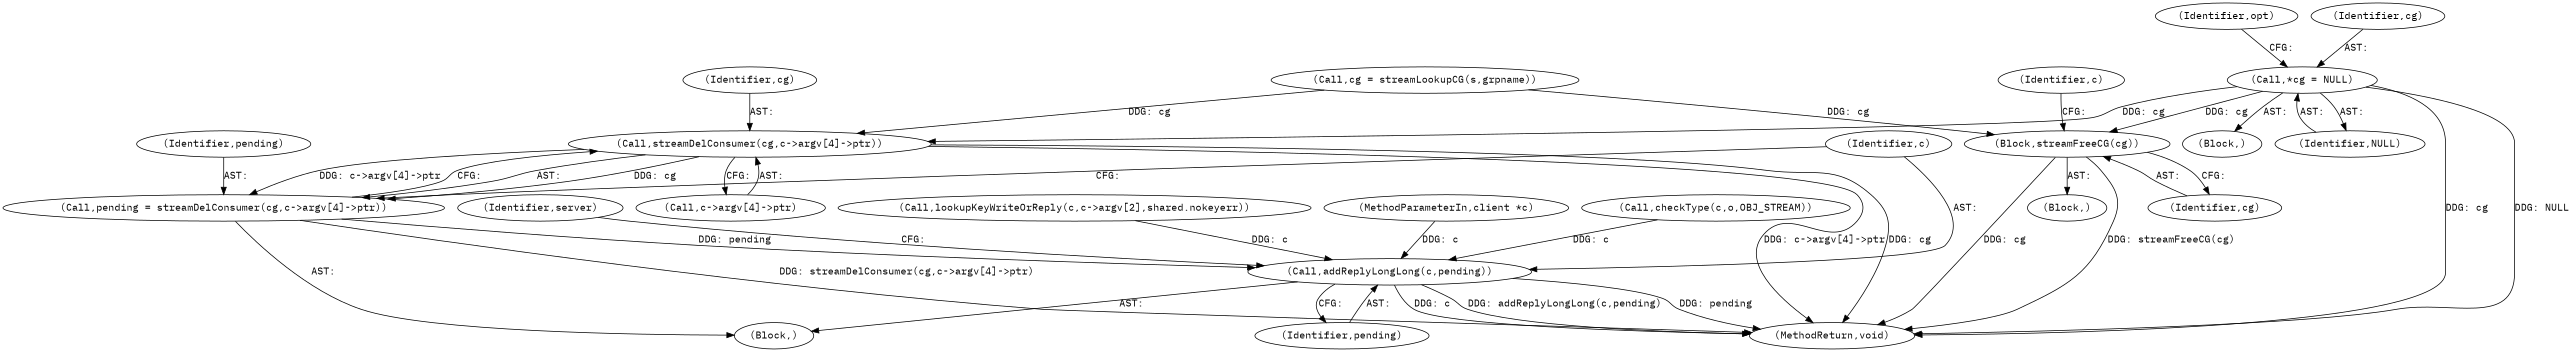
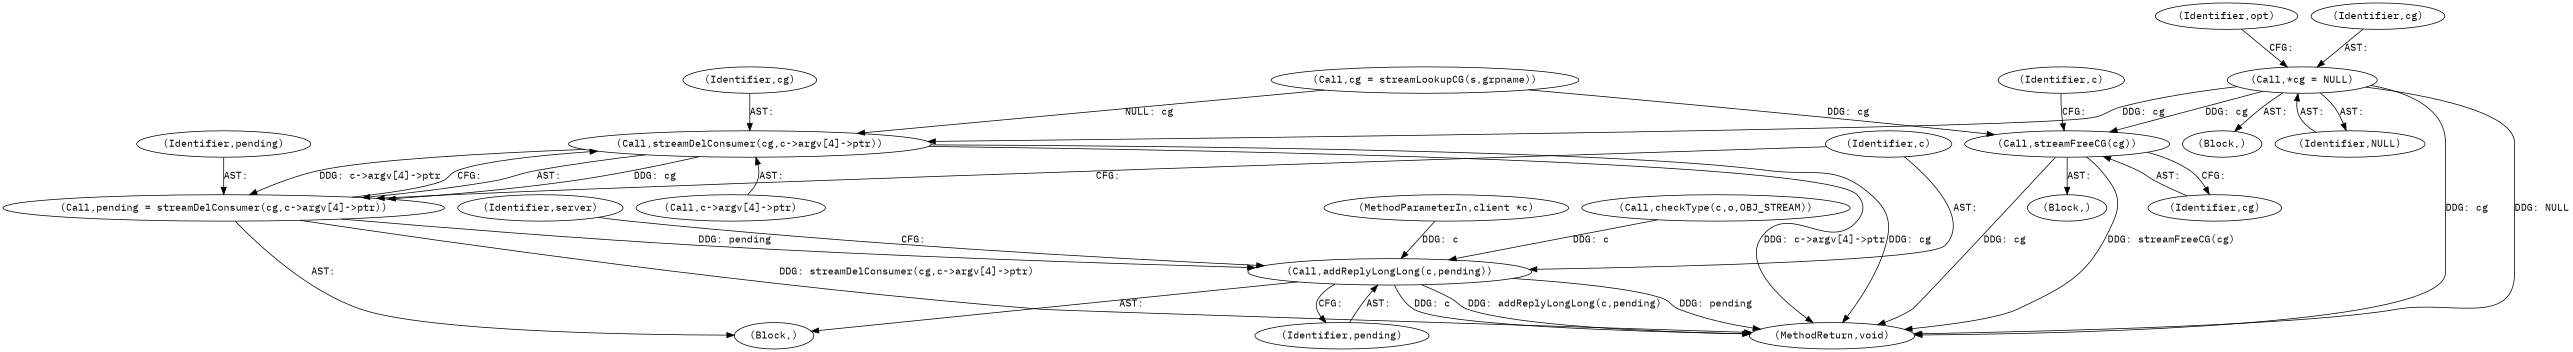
edge "(Call,cg = streamLookupCG(s,grpname))" -> "(Call,streamDelConsumer(cg,c->argv[4]->ptr))": label "DDG: cg" -> "NULL: cg"
node "(Block,streamFreeCG(cg))": label "(Block,streamFreeCG(cg))" -> "(Call,streamFreeCG(cg))"
edge "(Call,streamDelConsumer(cg,c->argv[4]->ptr))" -> "(Call,c->argv[4]->ptr)": removed, label "CFG:"
node "(Call,lookupKeyWriteOrReply(c,c->argv[2],shared.nokeyerr))": removed
